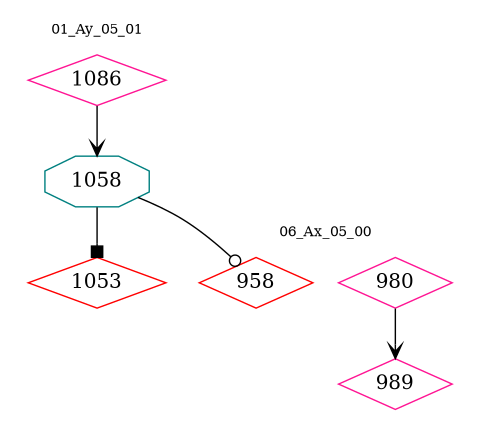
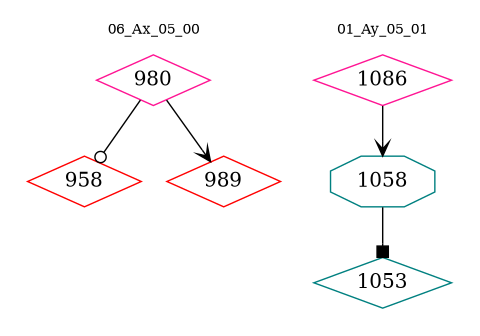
edge "1058" -> "958": now "980" -> "958"
node "1053": color red -> teal
node "989": color deeppink -> red
